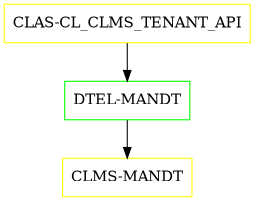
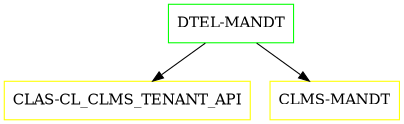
edge "CLAS-CL_CLMS_TENANT_API" -> "DTEL-MANDT": reversed
